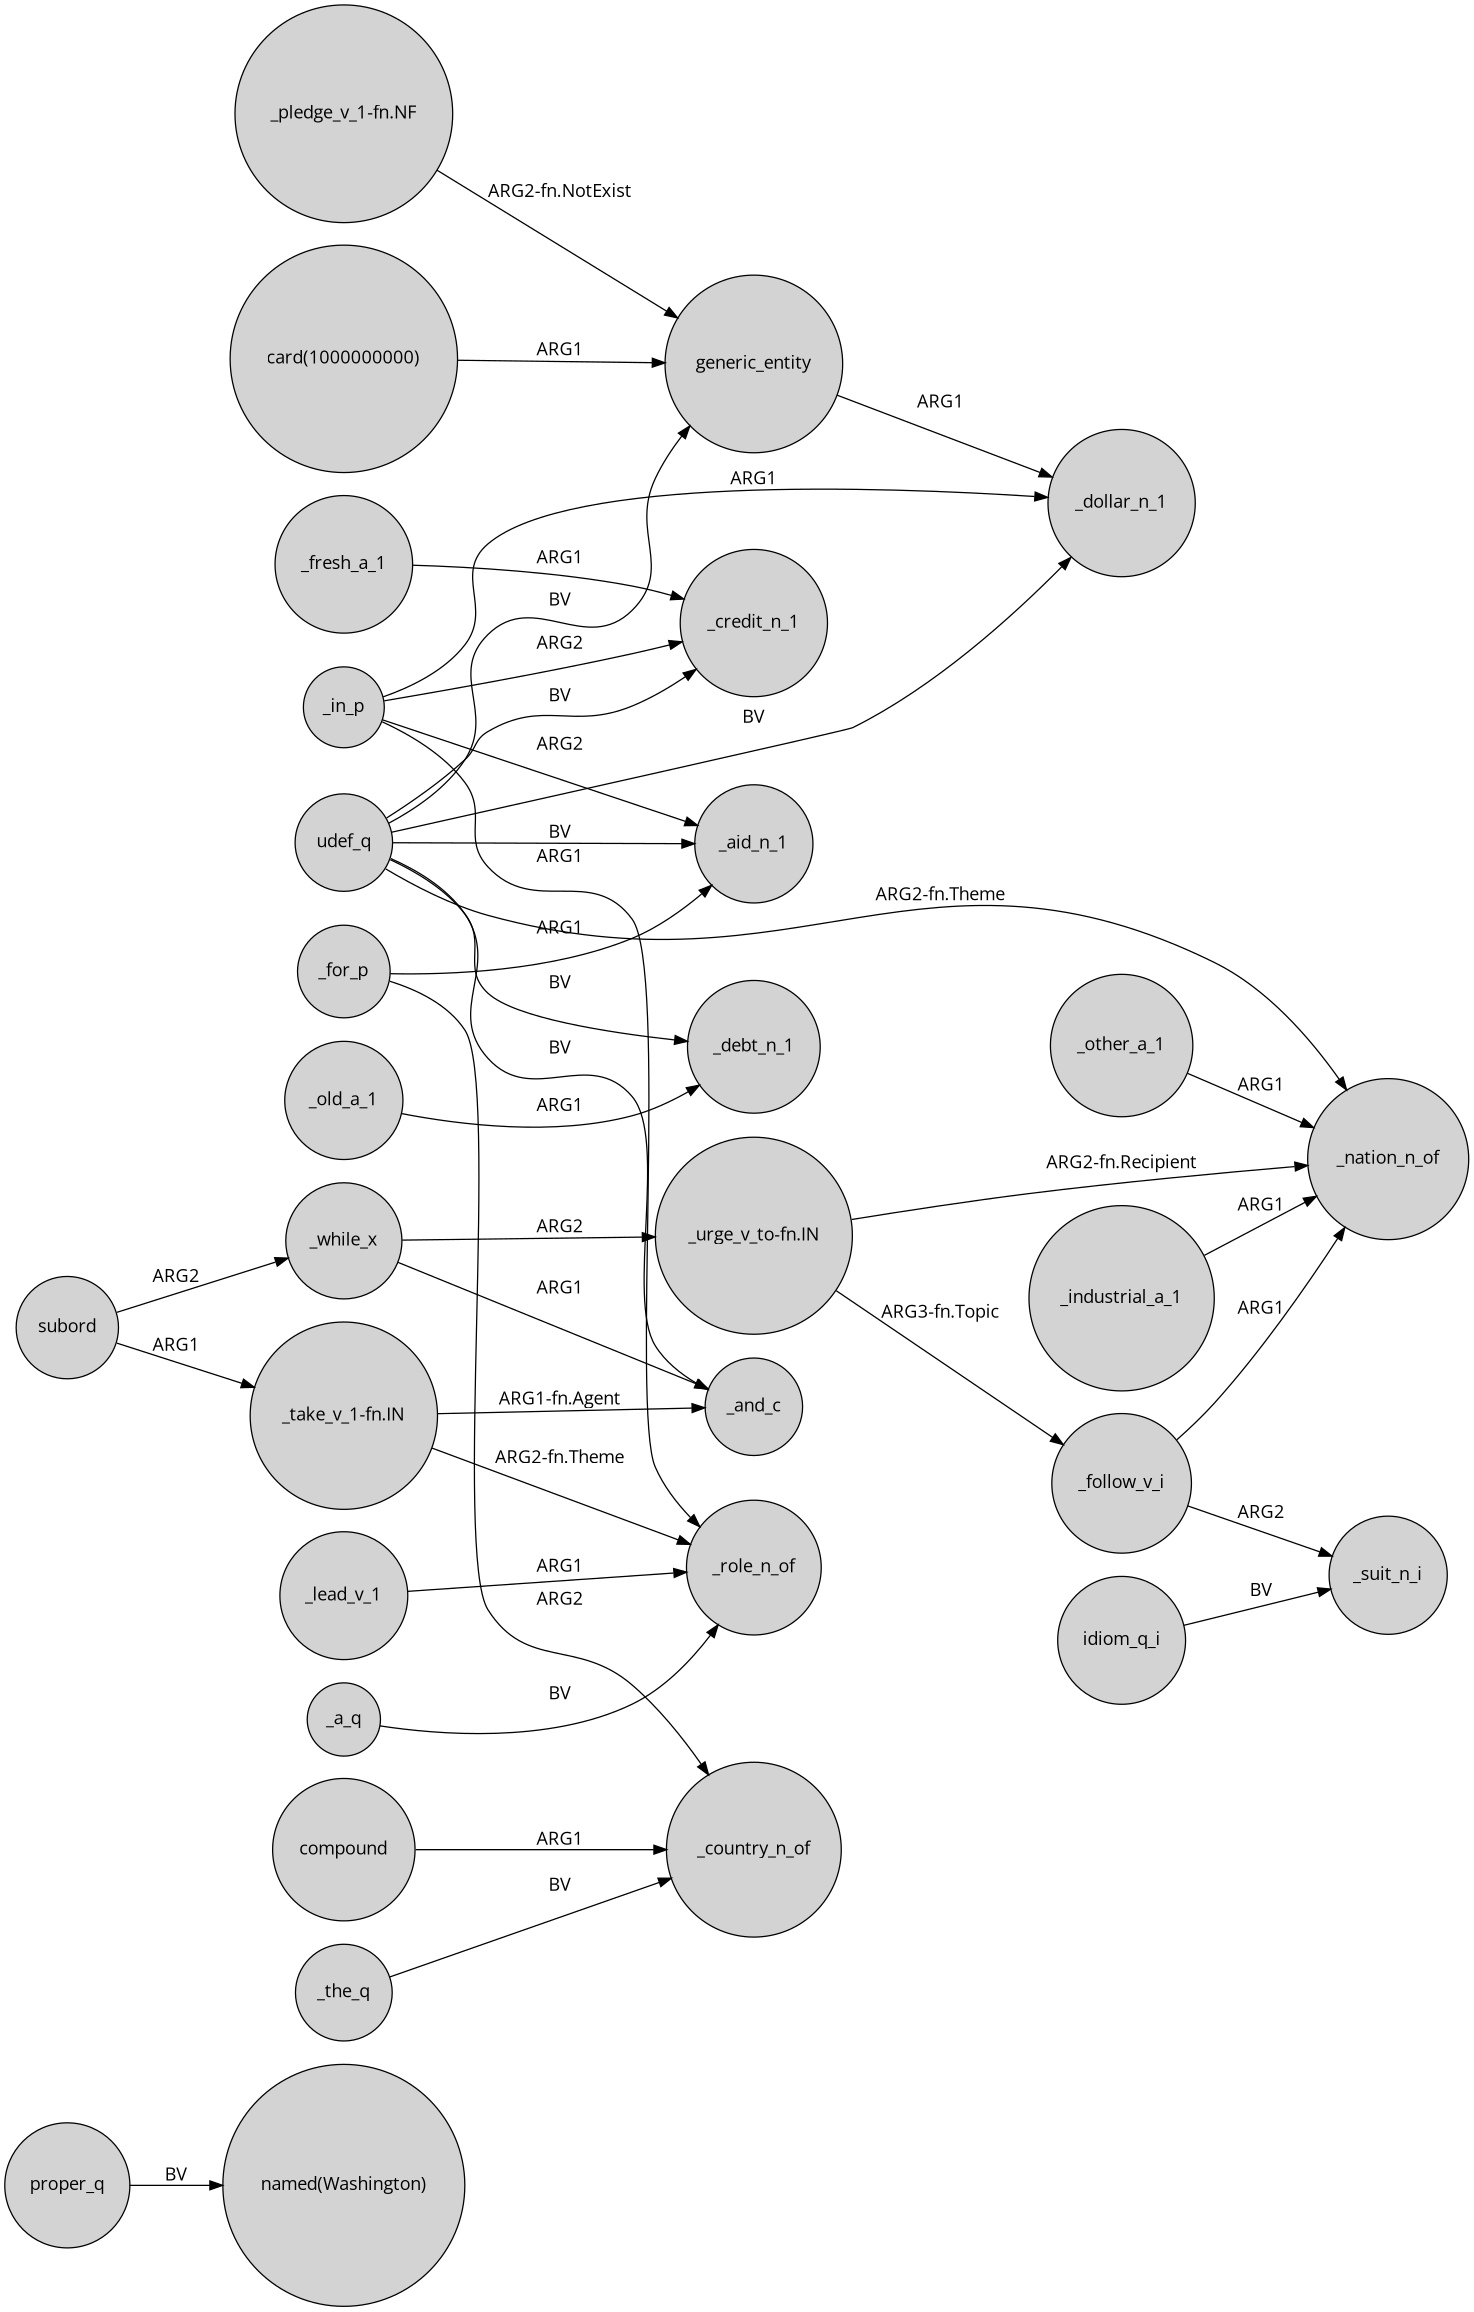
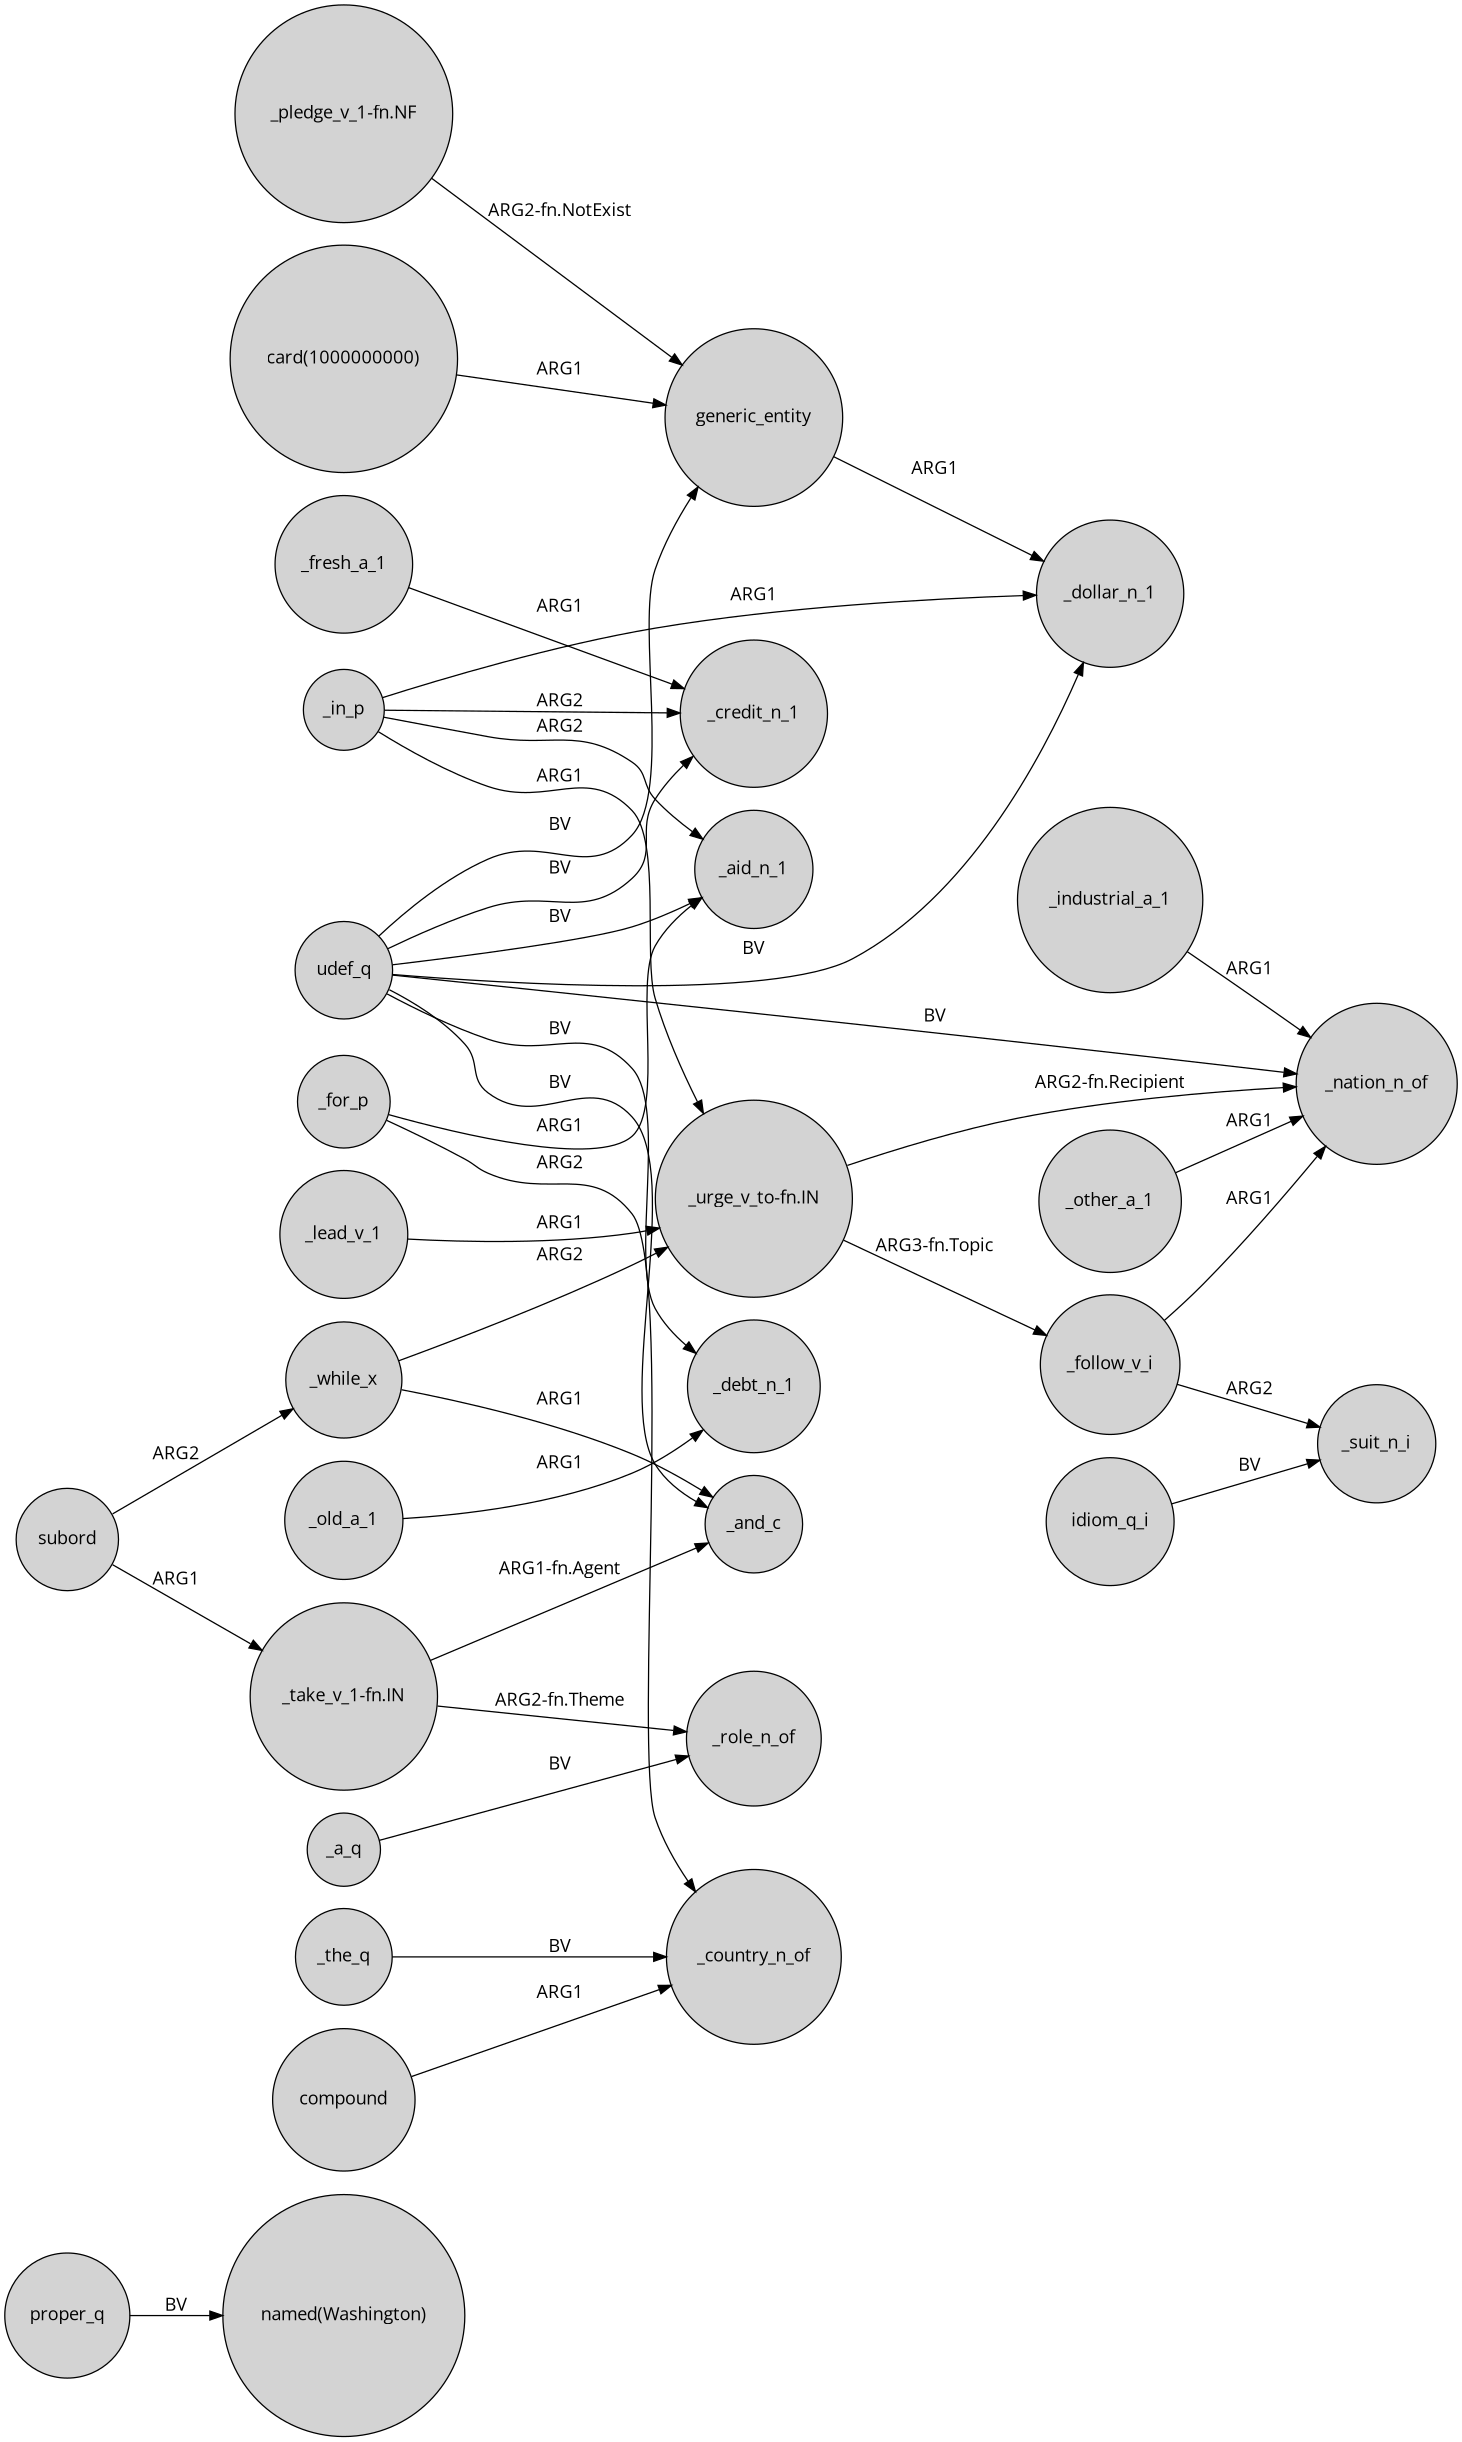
edge "udef_q" -> "_nation_n_of": label "ARG2-fn.Theme" -> "BV"
edge "_in_p" -> "_role_n_of": now "_in_p" -> "_urge_v_to-fn.IN"
edge "_lead_v_1" -> "_role_n_of": now "_lead_v_1" -> "_urge_v_to-fn.IN"
